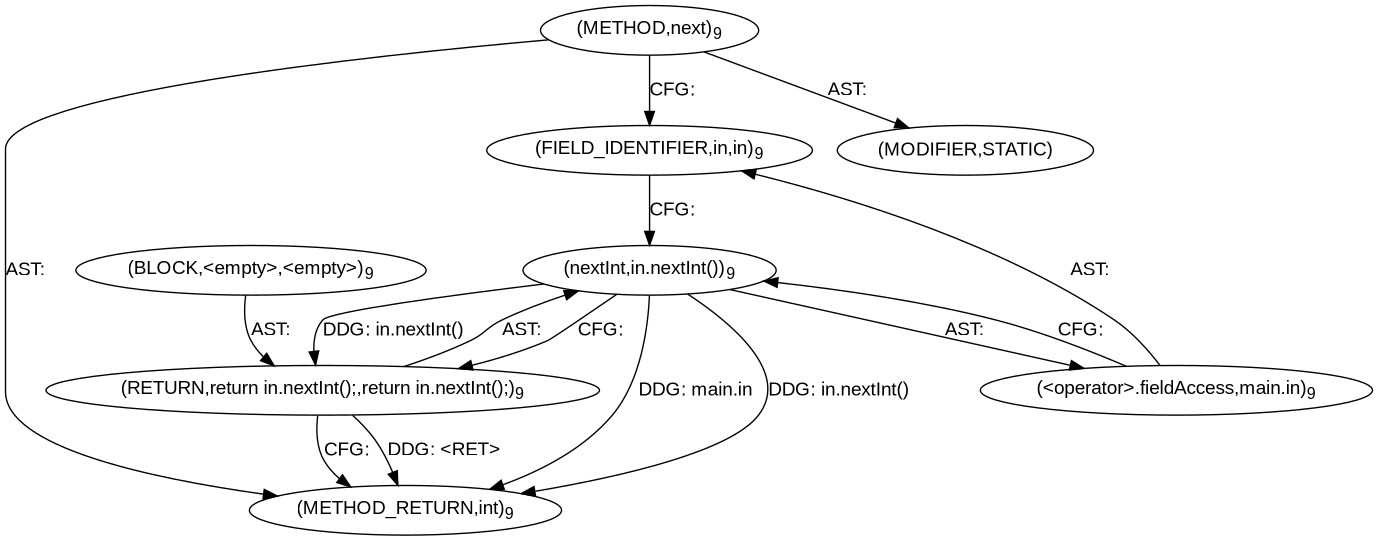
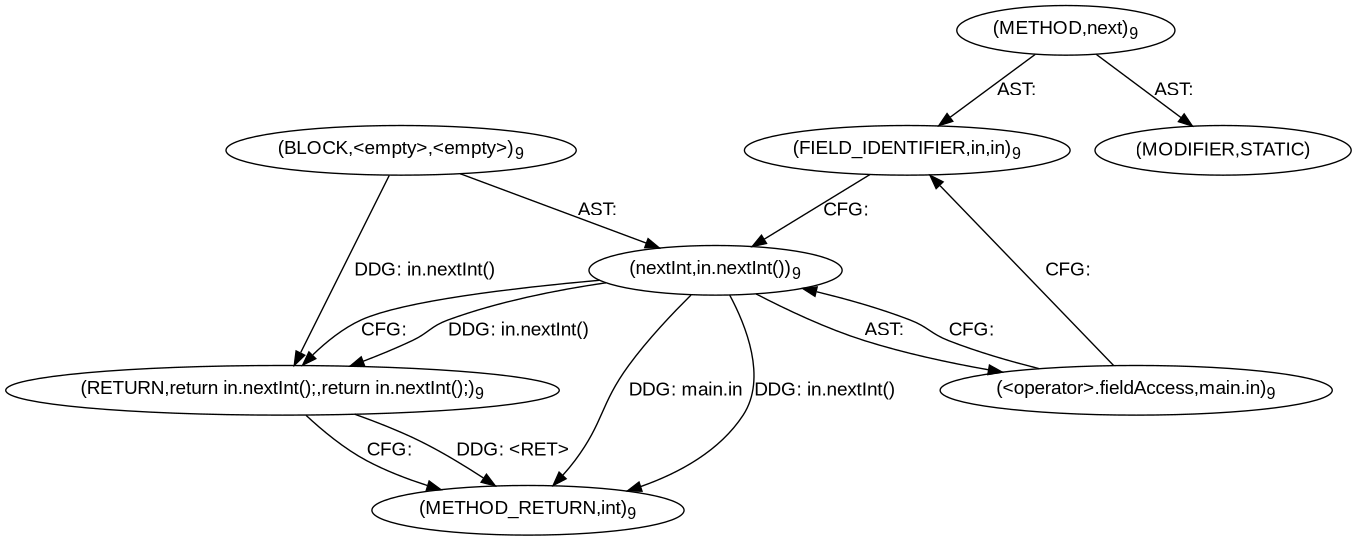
edge "(METHOD,next)" -> "(FIELD_IDENTIFIER,in,in)": label "CFG: " -> "AST: "
edge "(METHOD,next)" -> "(METHOD_RETURN,int)": removed, label "AST:"
edge "(<operator>.fieldAccess,main.in)" -> "(FIELD_IDENTIFIER,in,in)": label "AST: " -> "CFG: "
edge "(BLOCK,<empty>,<empty>)" -> "(RETURN,return in.nextInt();,return in.nextInt();)": label "AST: " -> "DDG: in.nextInt()"
edge "(RETURN,return in.nextInt();,return in.nextInt();)" -> "(nextInt,in.nextInt())": now "(BLOCK,<empty>,<empty>)" -> "(nextInt,in.nextInt())"
